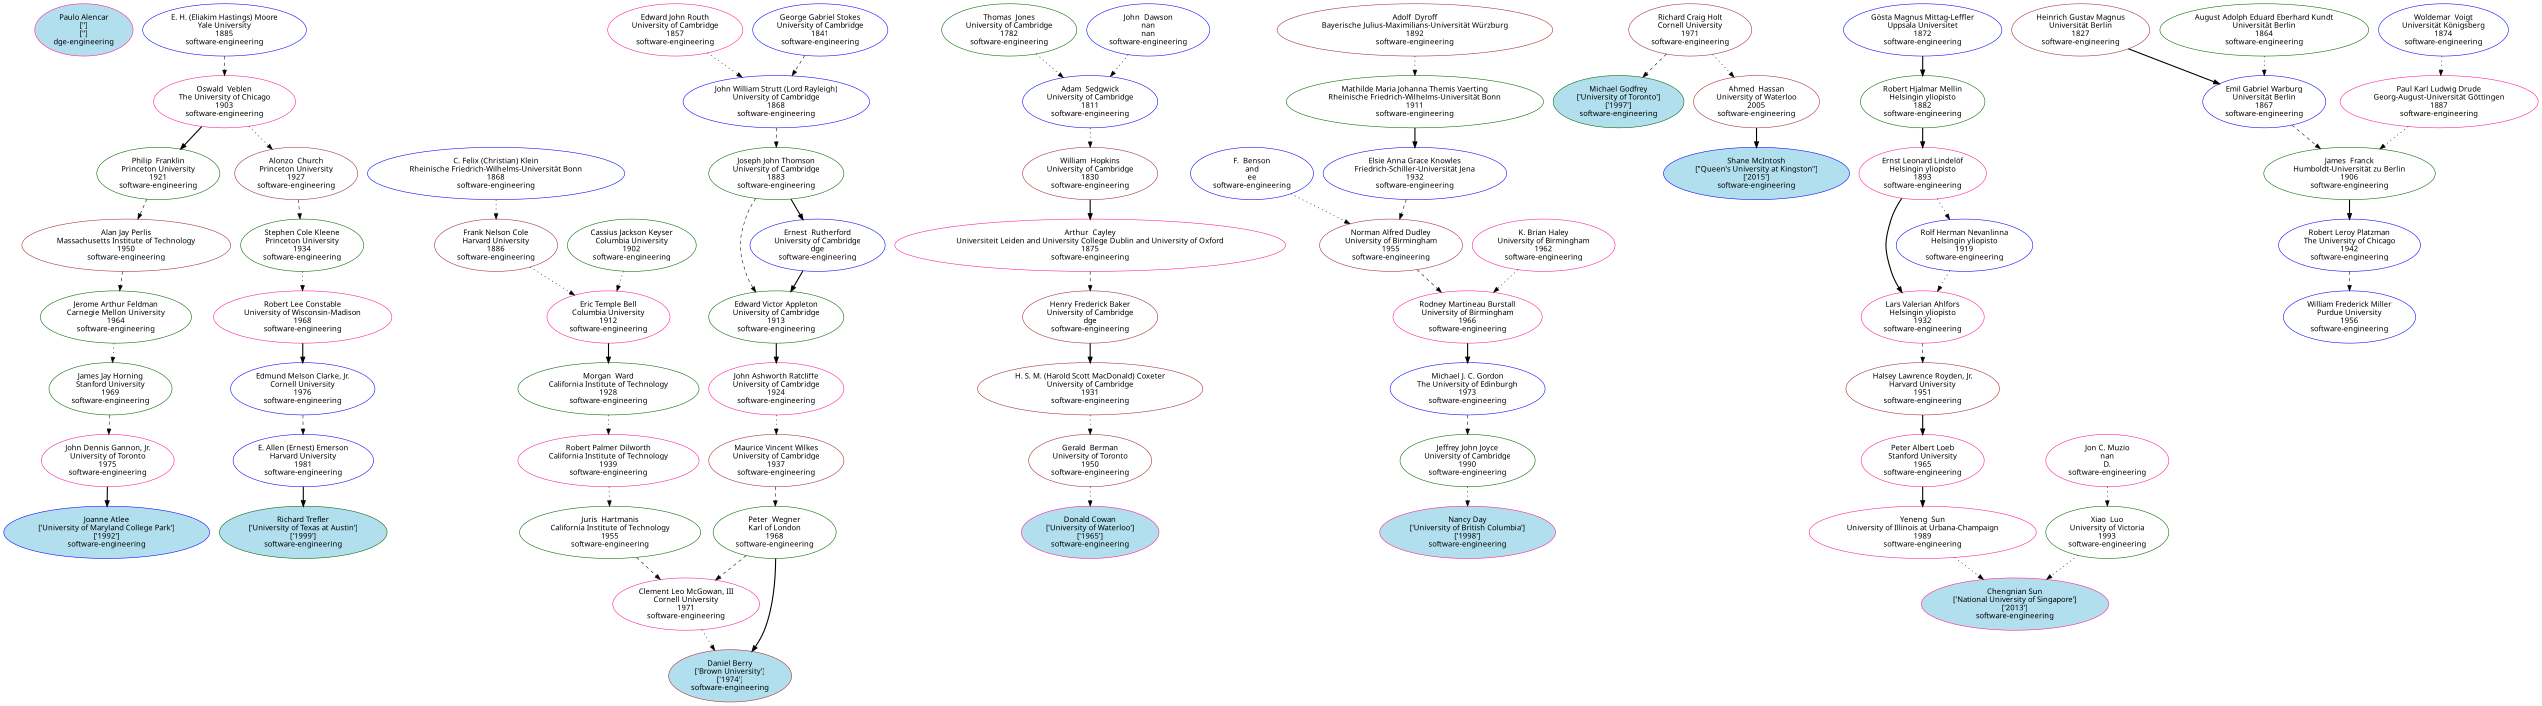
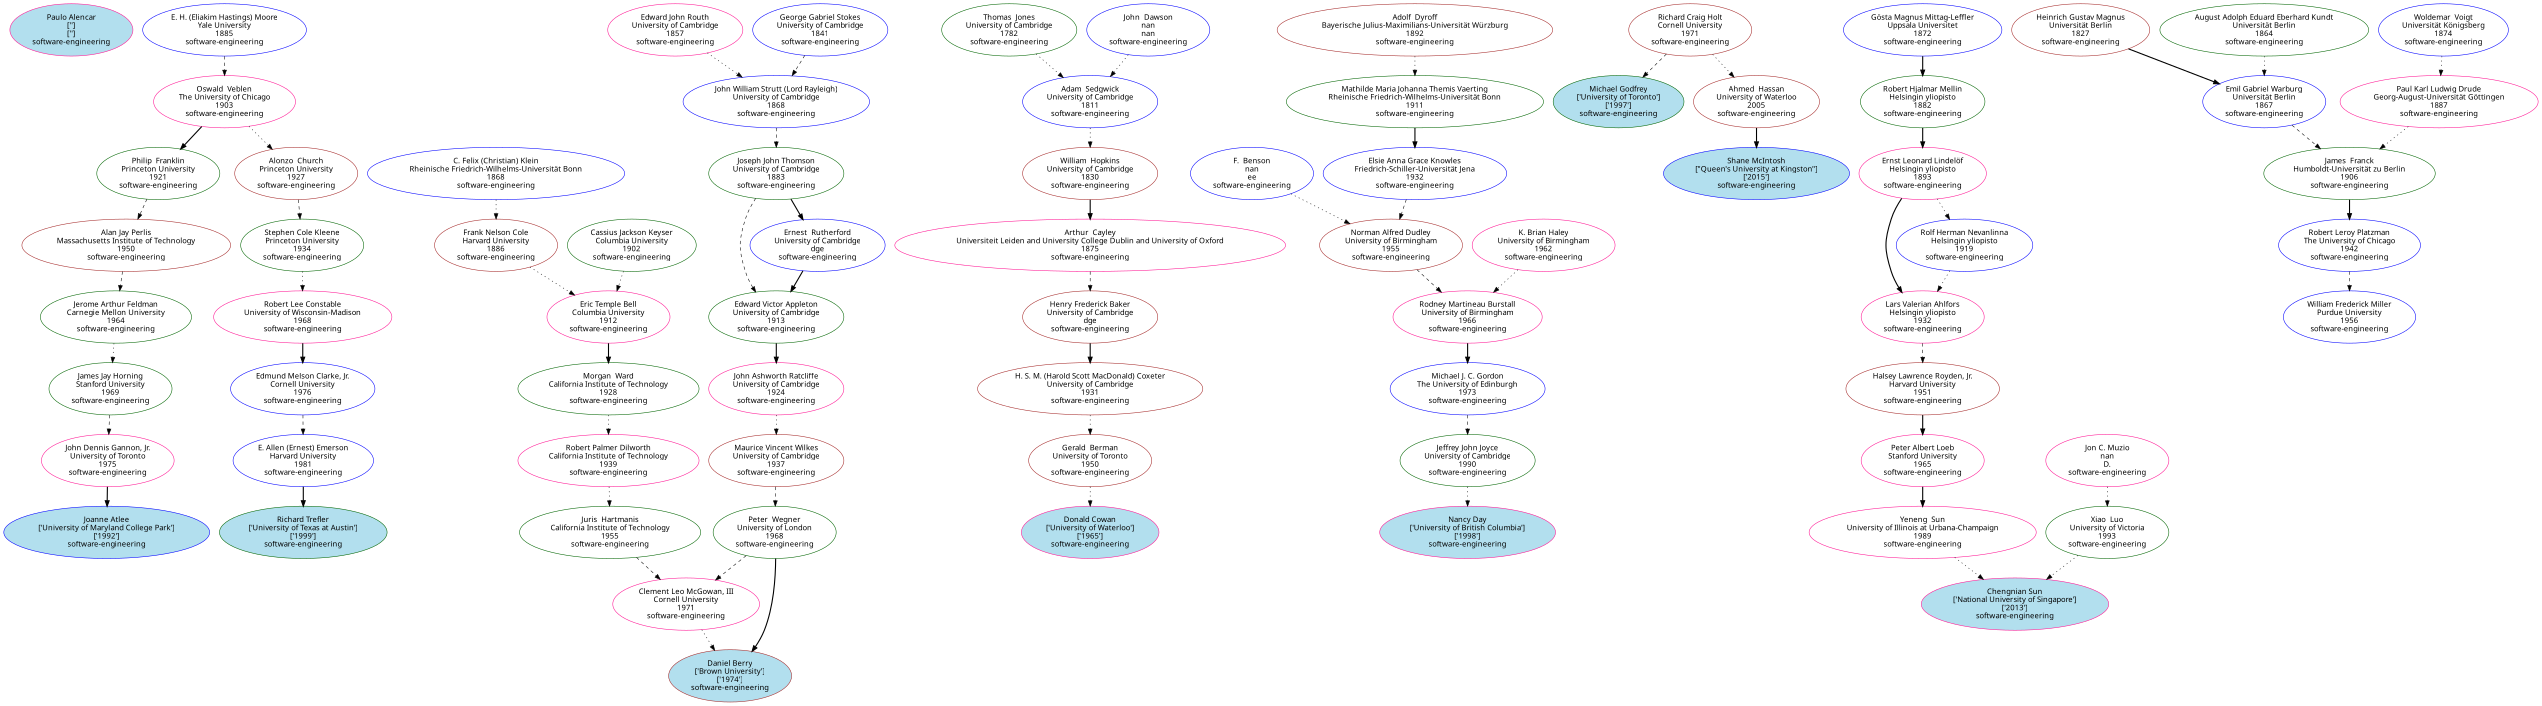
node "Paulo Alencar [''] [''] dge-engineering": label "Paulo Alencar [''] [''] dge-engineering" -> "Paulo Alencar [''] [''] software-engineering"
node "F.  Benson and ee software-engineering": label "F.  Benson and ee software-engineering" -> "F.  Benson nan ee software-engineering"
node "Peter  Wegner Karl of London 1968 software-engineering": label "Peter  Wegner Karl of London 1968 software-engineering" -> "Peter  Wegner University of London 1968 software-engineering"
